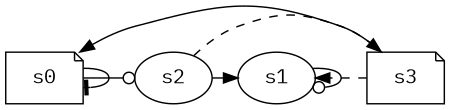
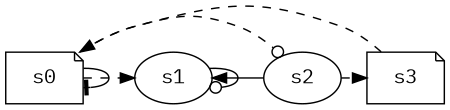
edge "s3" -> "s0": style solid -> dashed
edge "s0" -> "s2": style solid -> dashed
edge "s3" -> "s1": now "s0" -> "s1"
